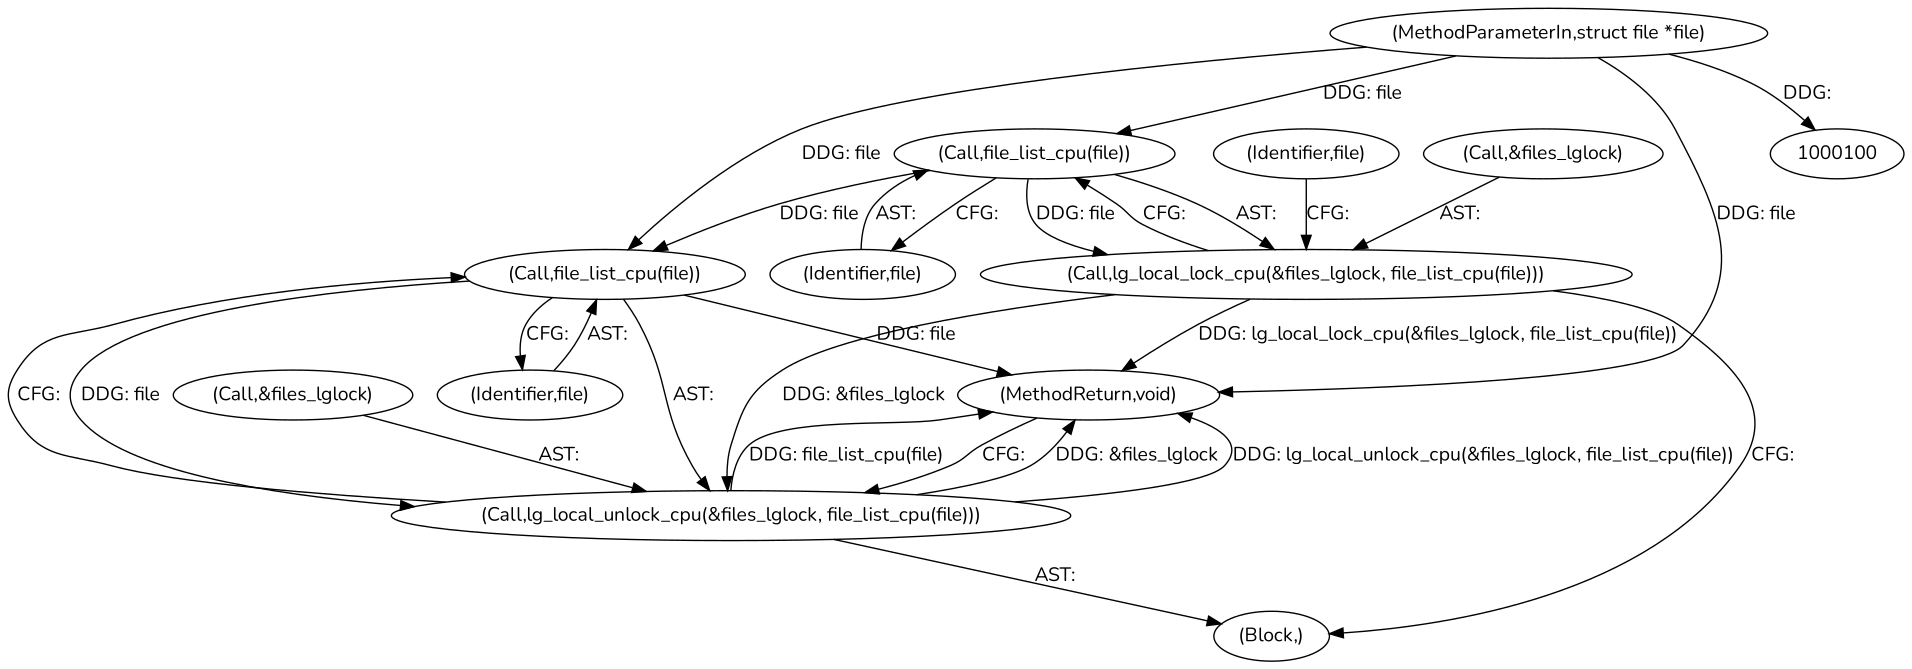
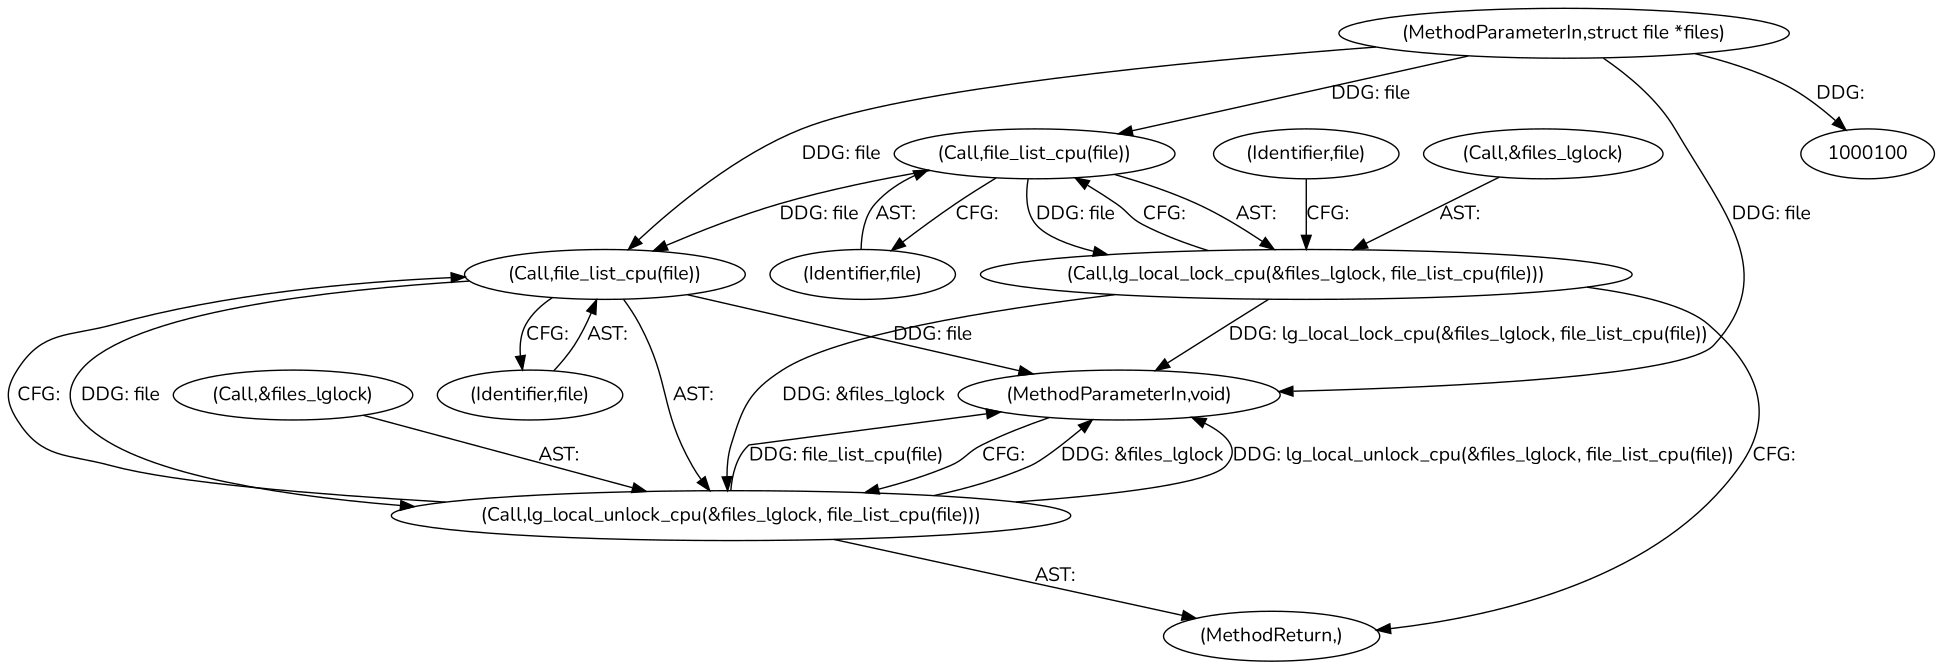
node "(MethodParameterIn,struct file *file)": label "(MethodParameterIn,struct file *file)" -> "(MethodParameterIn,struct file *files)"
node "(MethodReturn,void)": label "(MethodReturn,void)" -> "(MethodParameterIn,void)"
node "(Block,)": label "(Block,)" -> "(MethodReturn,)"
